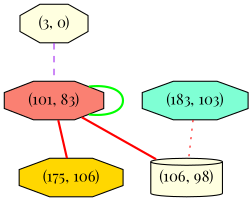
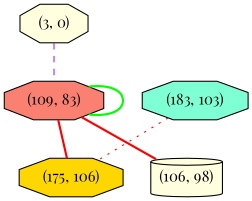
node "(101, 83)": label "(101, 83)" -> "(109, 83)"
edge "(183, 103)" -- "(106, 98)": now "(183, 103)" -- "(175, 106)"
